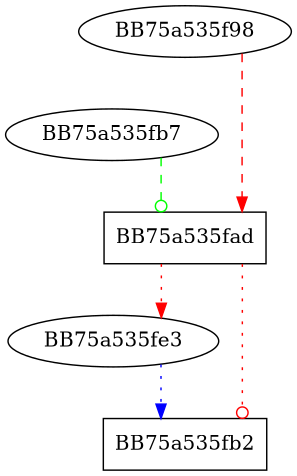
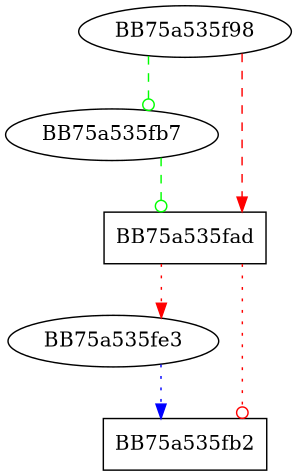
edge "BB75a535f98" -> "BB75a535fb7": added
